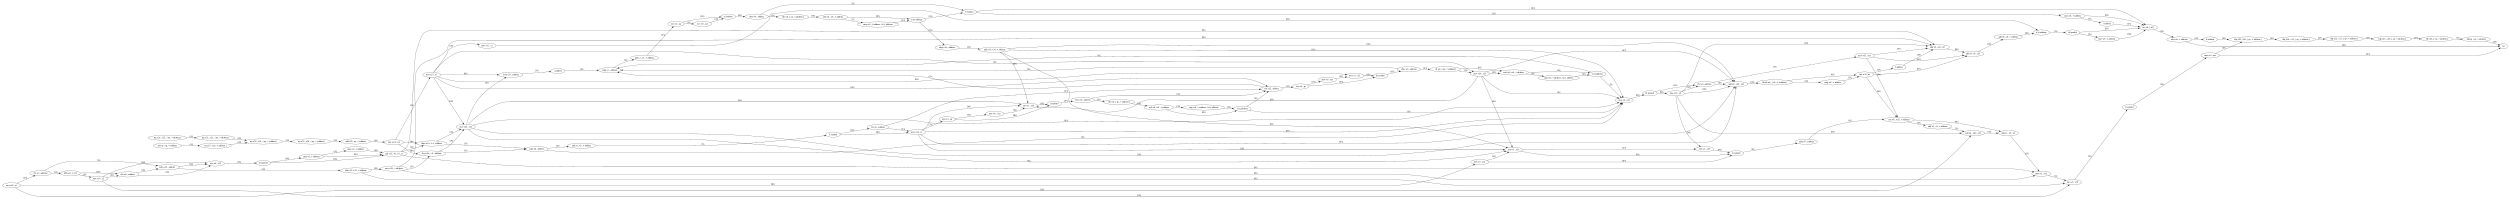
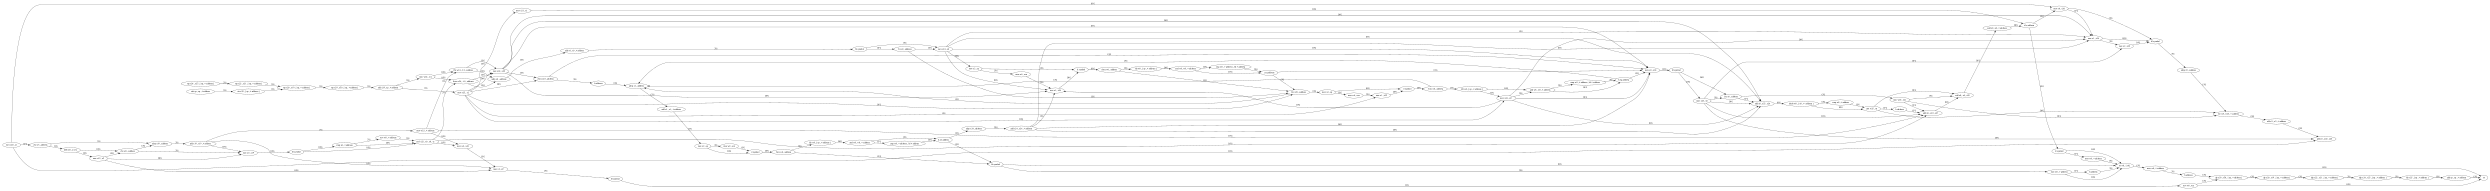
edge "b.ls address" -> "mov x0 , x20": added, label "CFG"
edge "mov w24 , w4" -> "mov x23 , x2": now "add x29 , sp , # address" -> "mov x23 , x2"
node "add x1 , x9 , x8": removed
edge "adrp x0 , address" -> "mov x0 , x24": now "cbnz x23 , address" -> "mov x0 , x24"
edge "adrp x19 , address" -> "mov x0 , x19": now "add x19 , x19 , # address" -> "mov x0 , x19"
